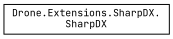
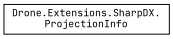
node "Drone.Extensions.SharpDX. SharpDX": label "Drone.Extensions.SharpDX. SharpDX" -> "Drone.Extensions.SharpDX. ProjectionInfo"
